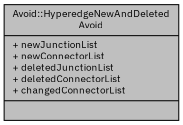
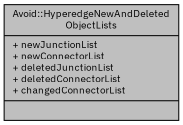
node "Avoid::HyperedgeNewAndDeleted": text "Avoid" -> "ObjectLists"
